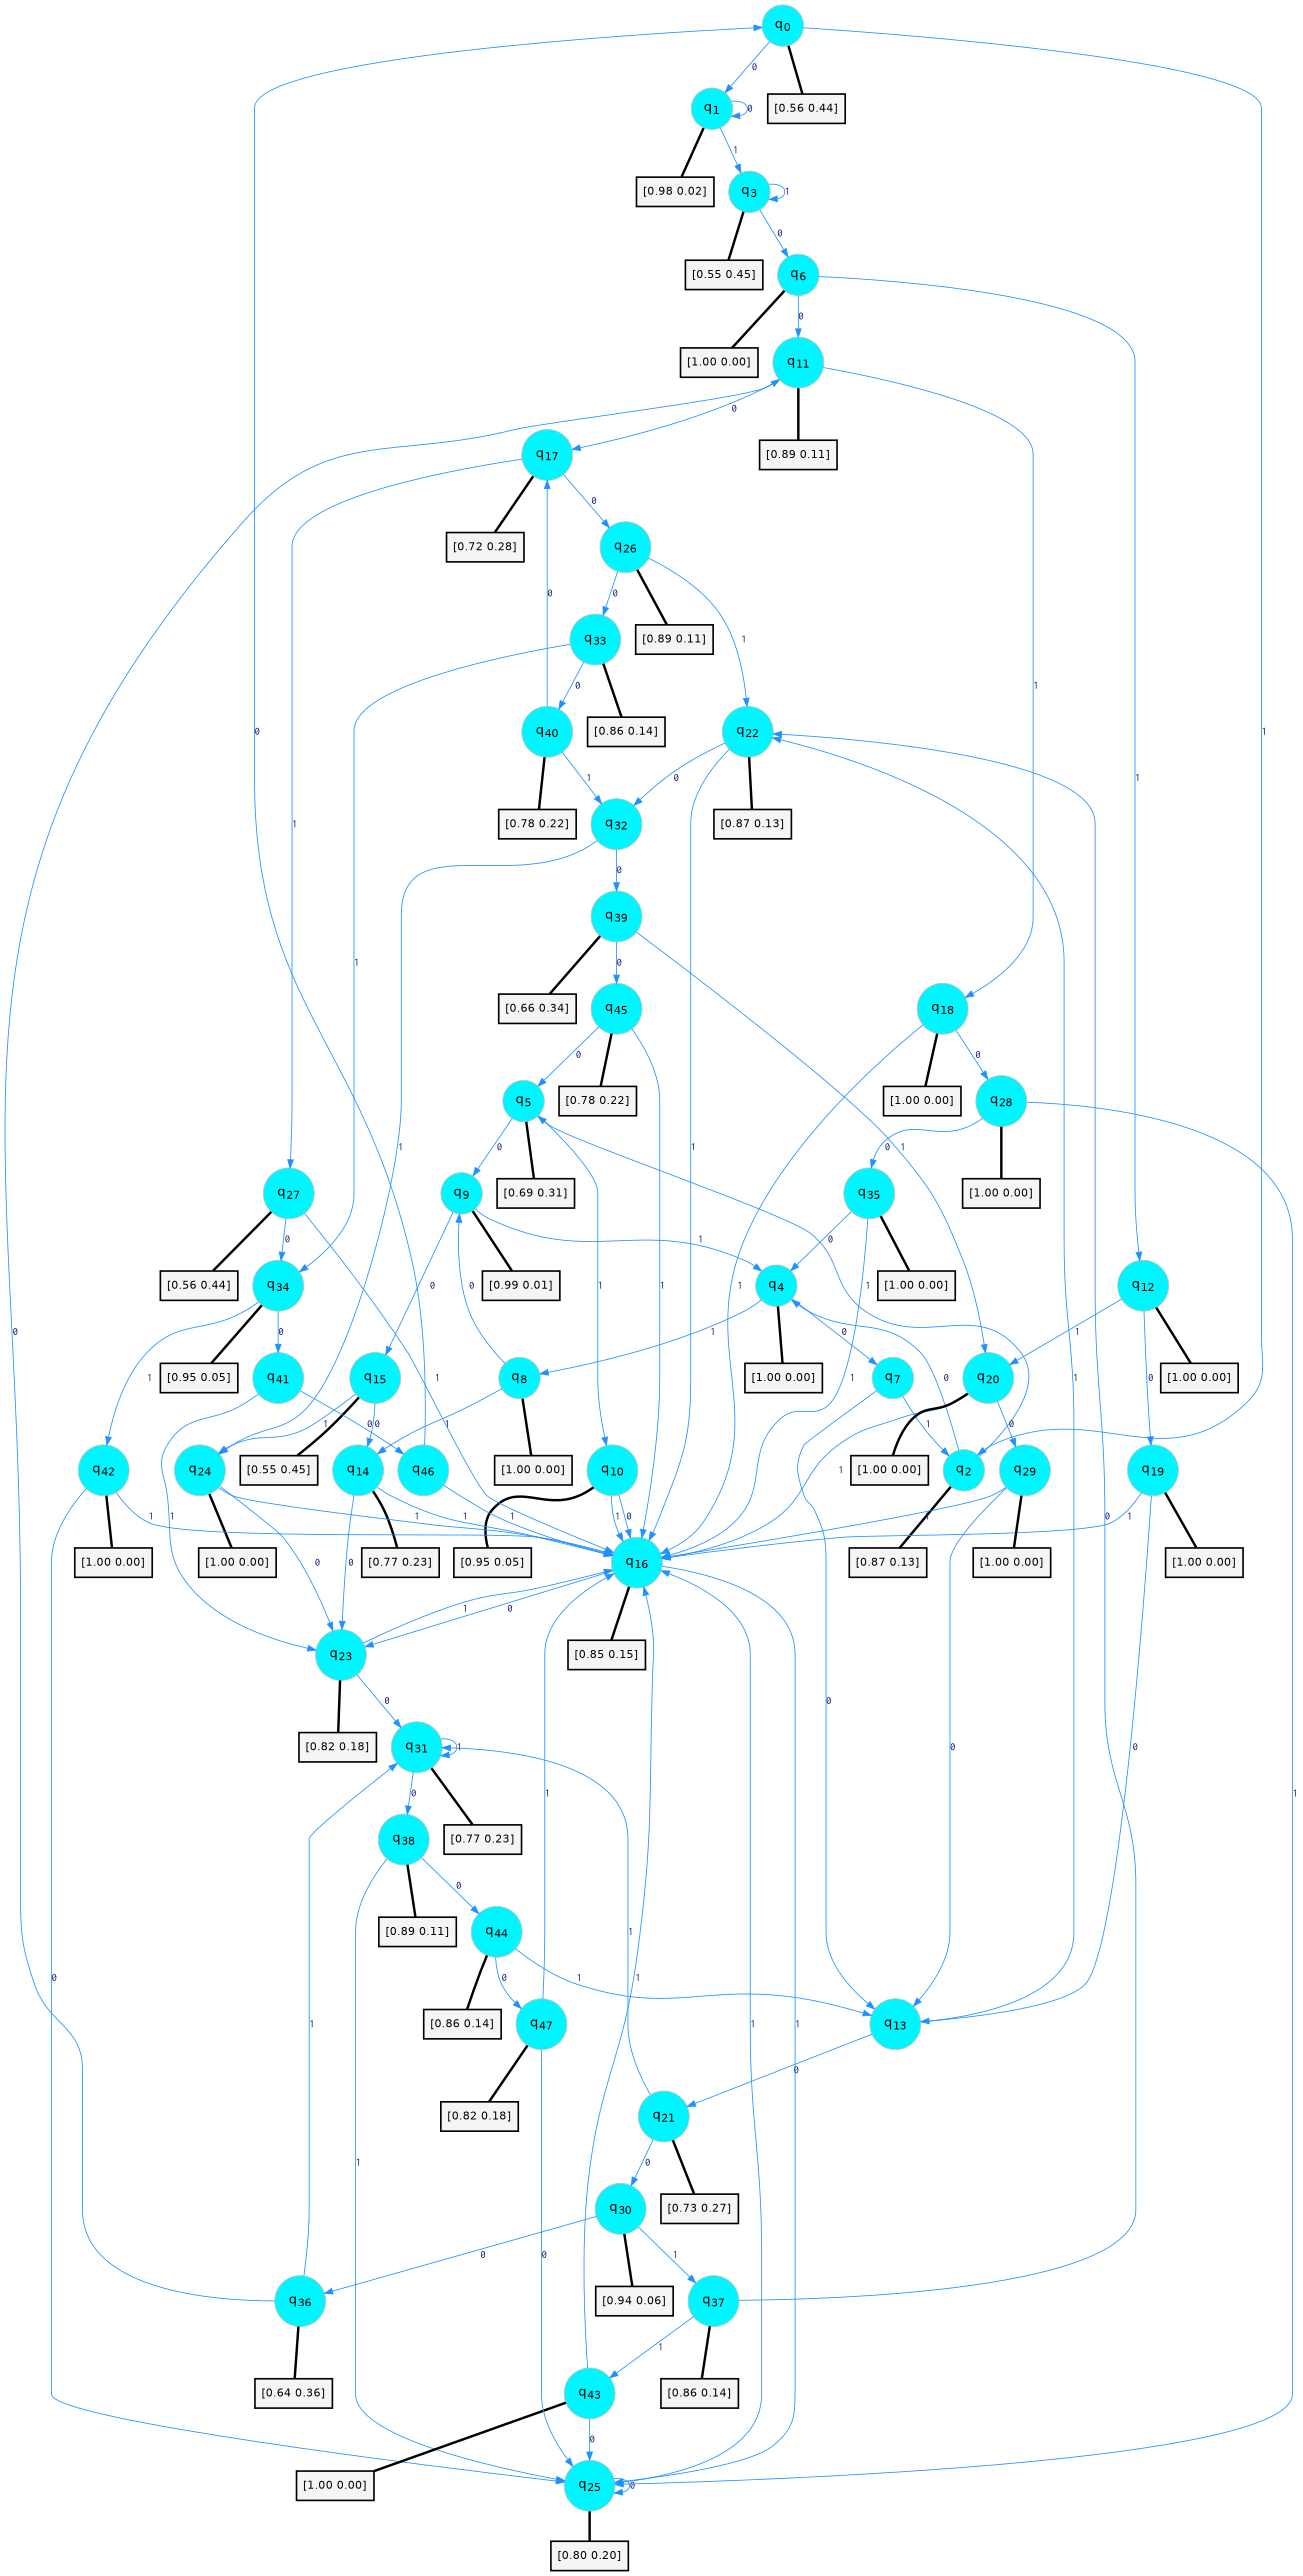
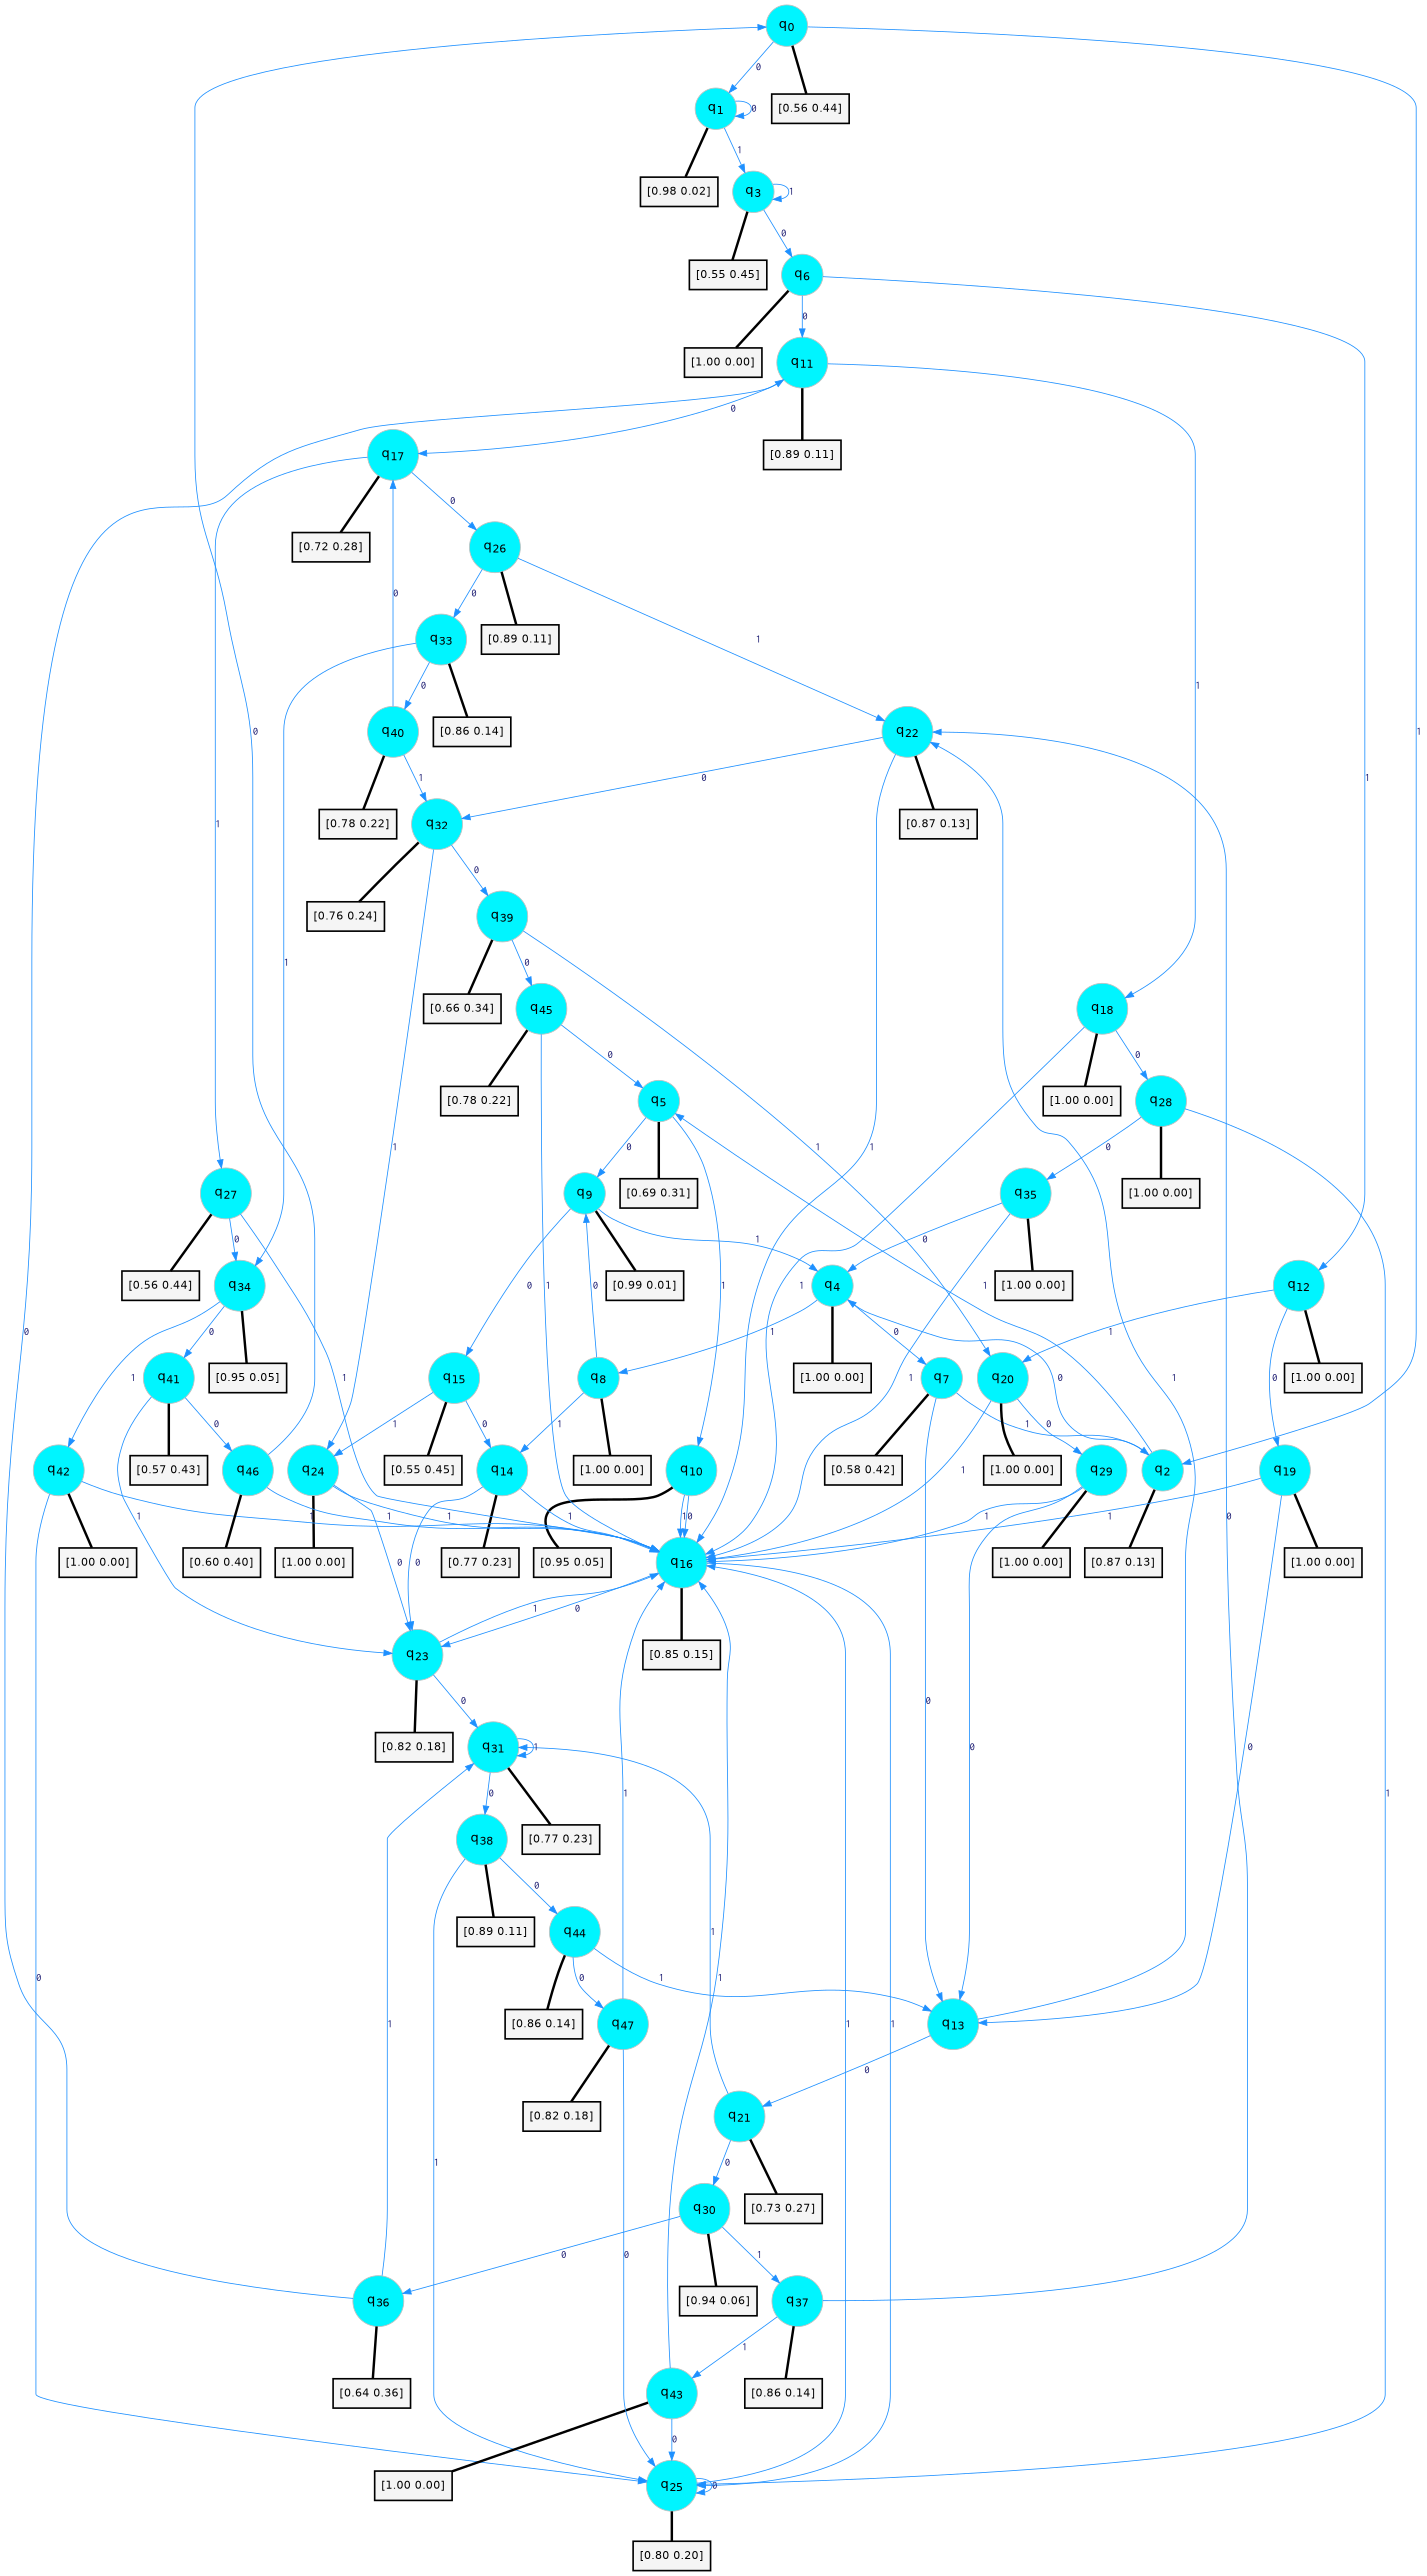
node "[0.76 0.24]": added
node "[0.57 0.43]": added
node "[0.58 0.42]": added
node "[0.60 0.40]": added
